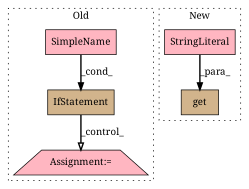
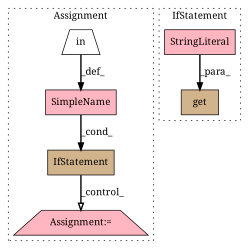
cluster "Old": label "Old" -> "Assignment"
cluster "New": label "New" -> "IfStatement"
node "in": added
